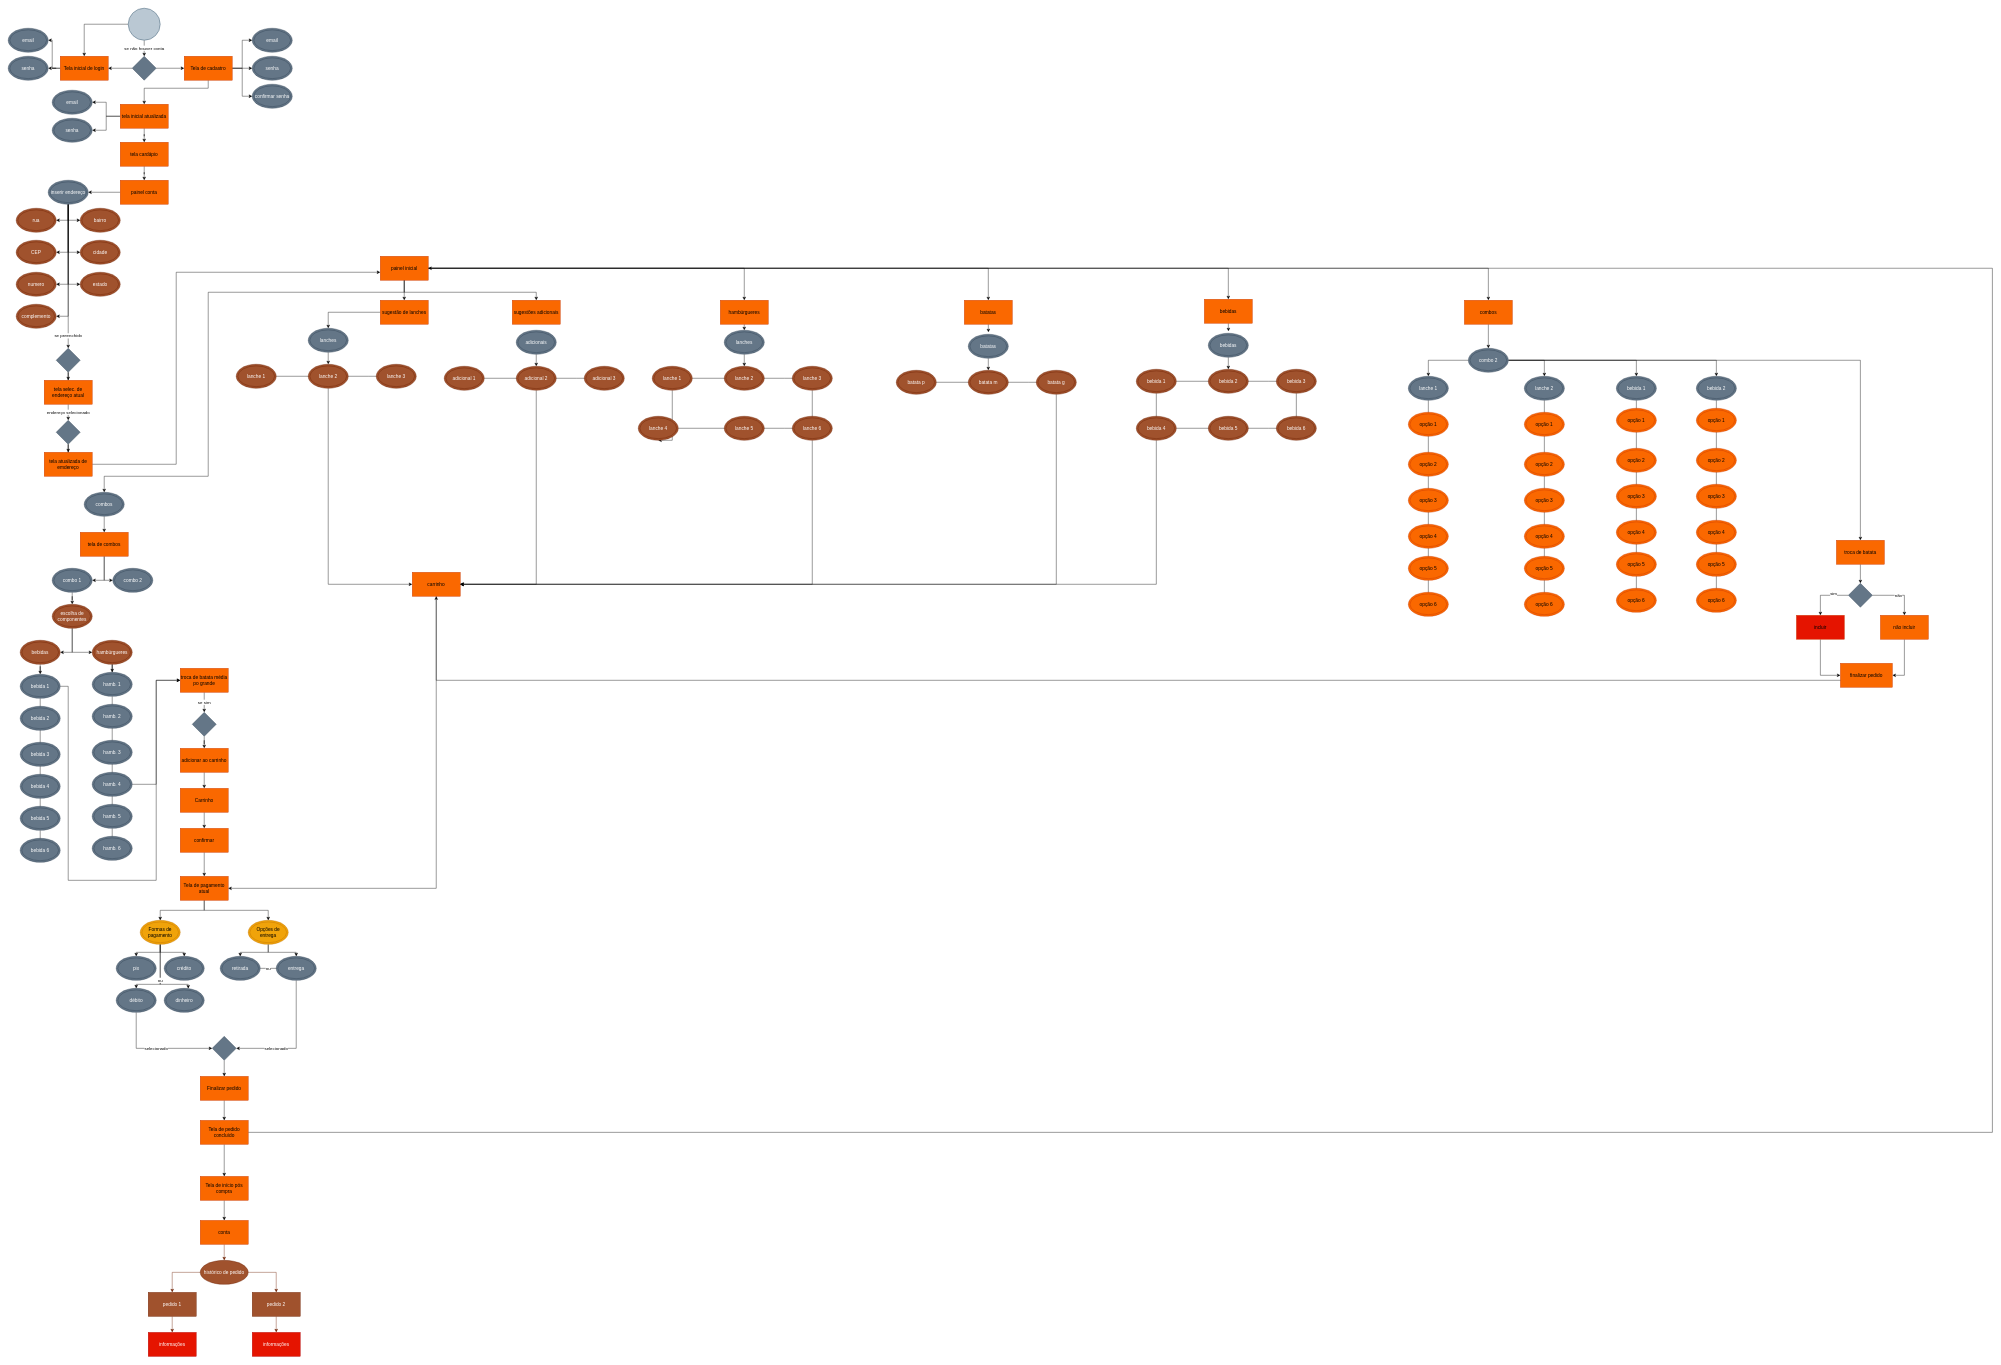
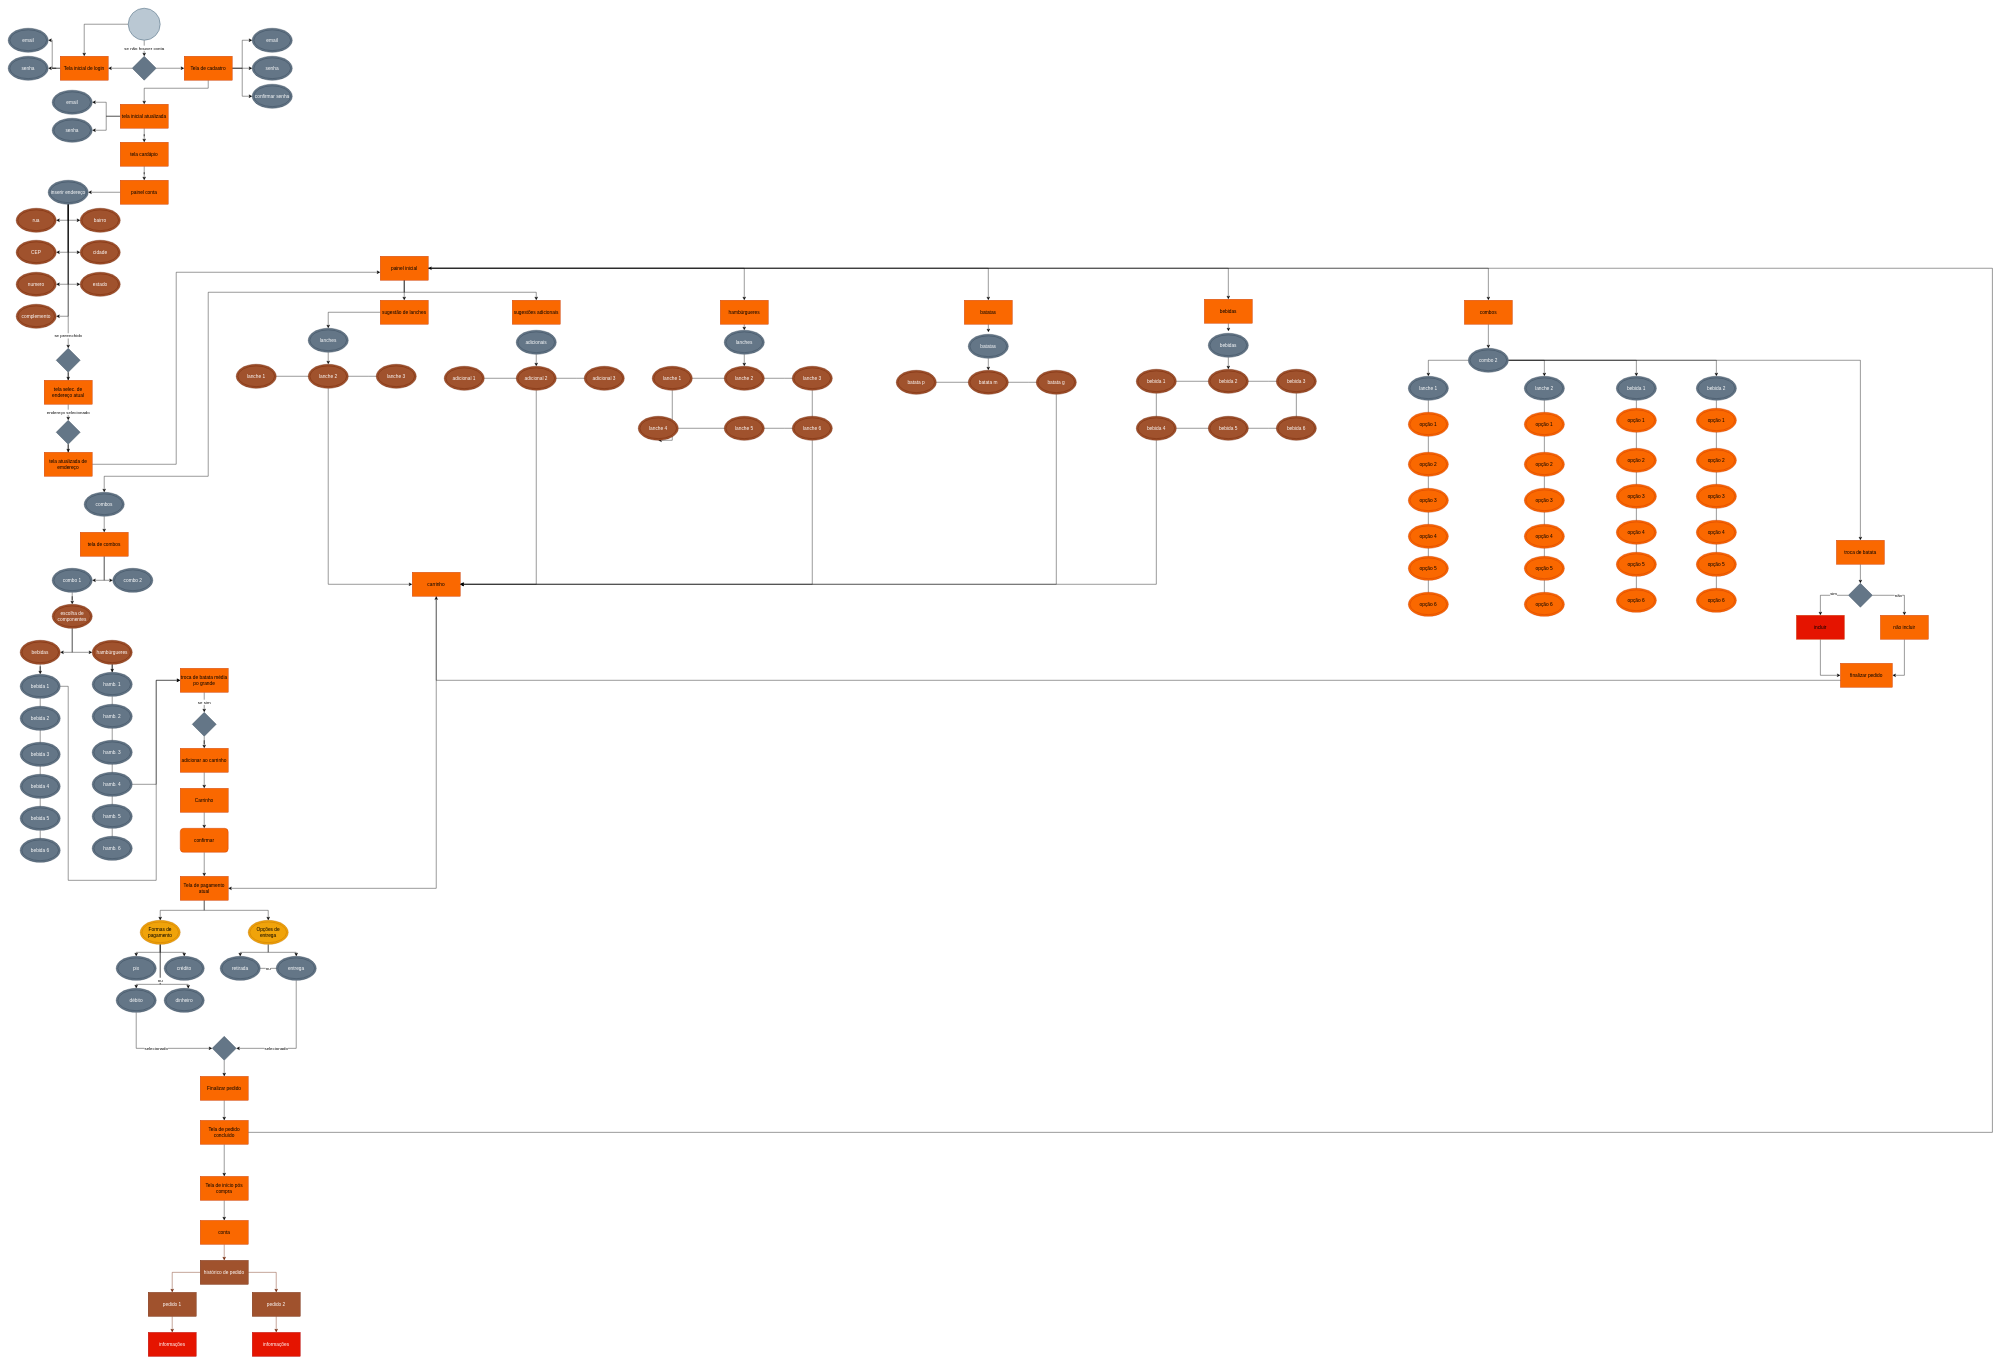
node "confirmar": shape rectangle -> rounded rectangle
node "histórico de pedido": shape ellipse -> rectangle
